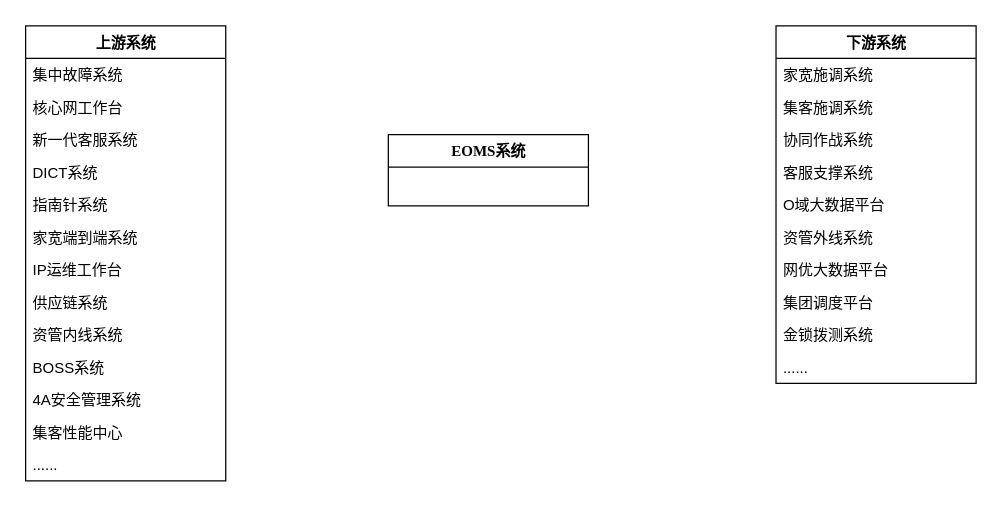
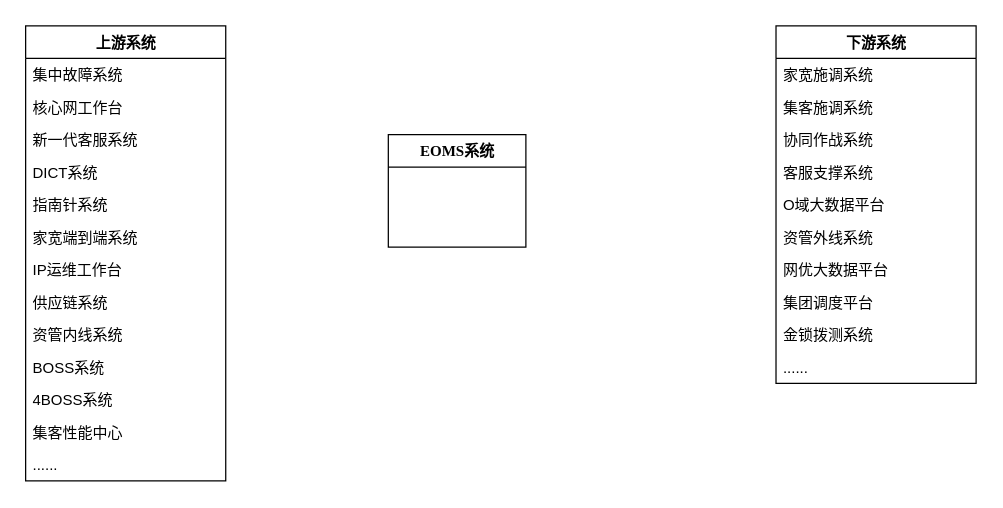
node "EOMS系统": size 200x71 -> 138x113
node "4A安全管理系统": label "4A安全管理系统" -> "4BOSS系统"
